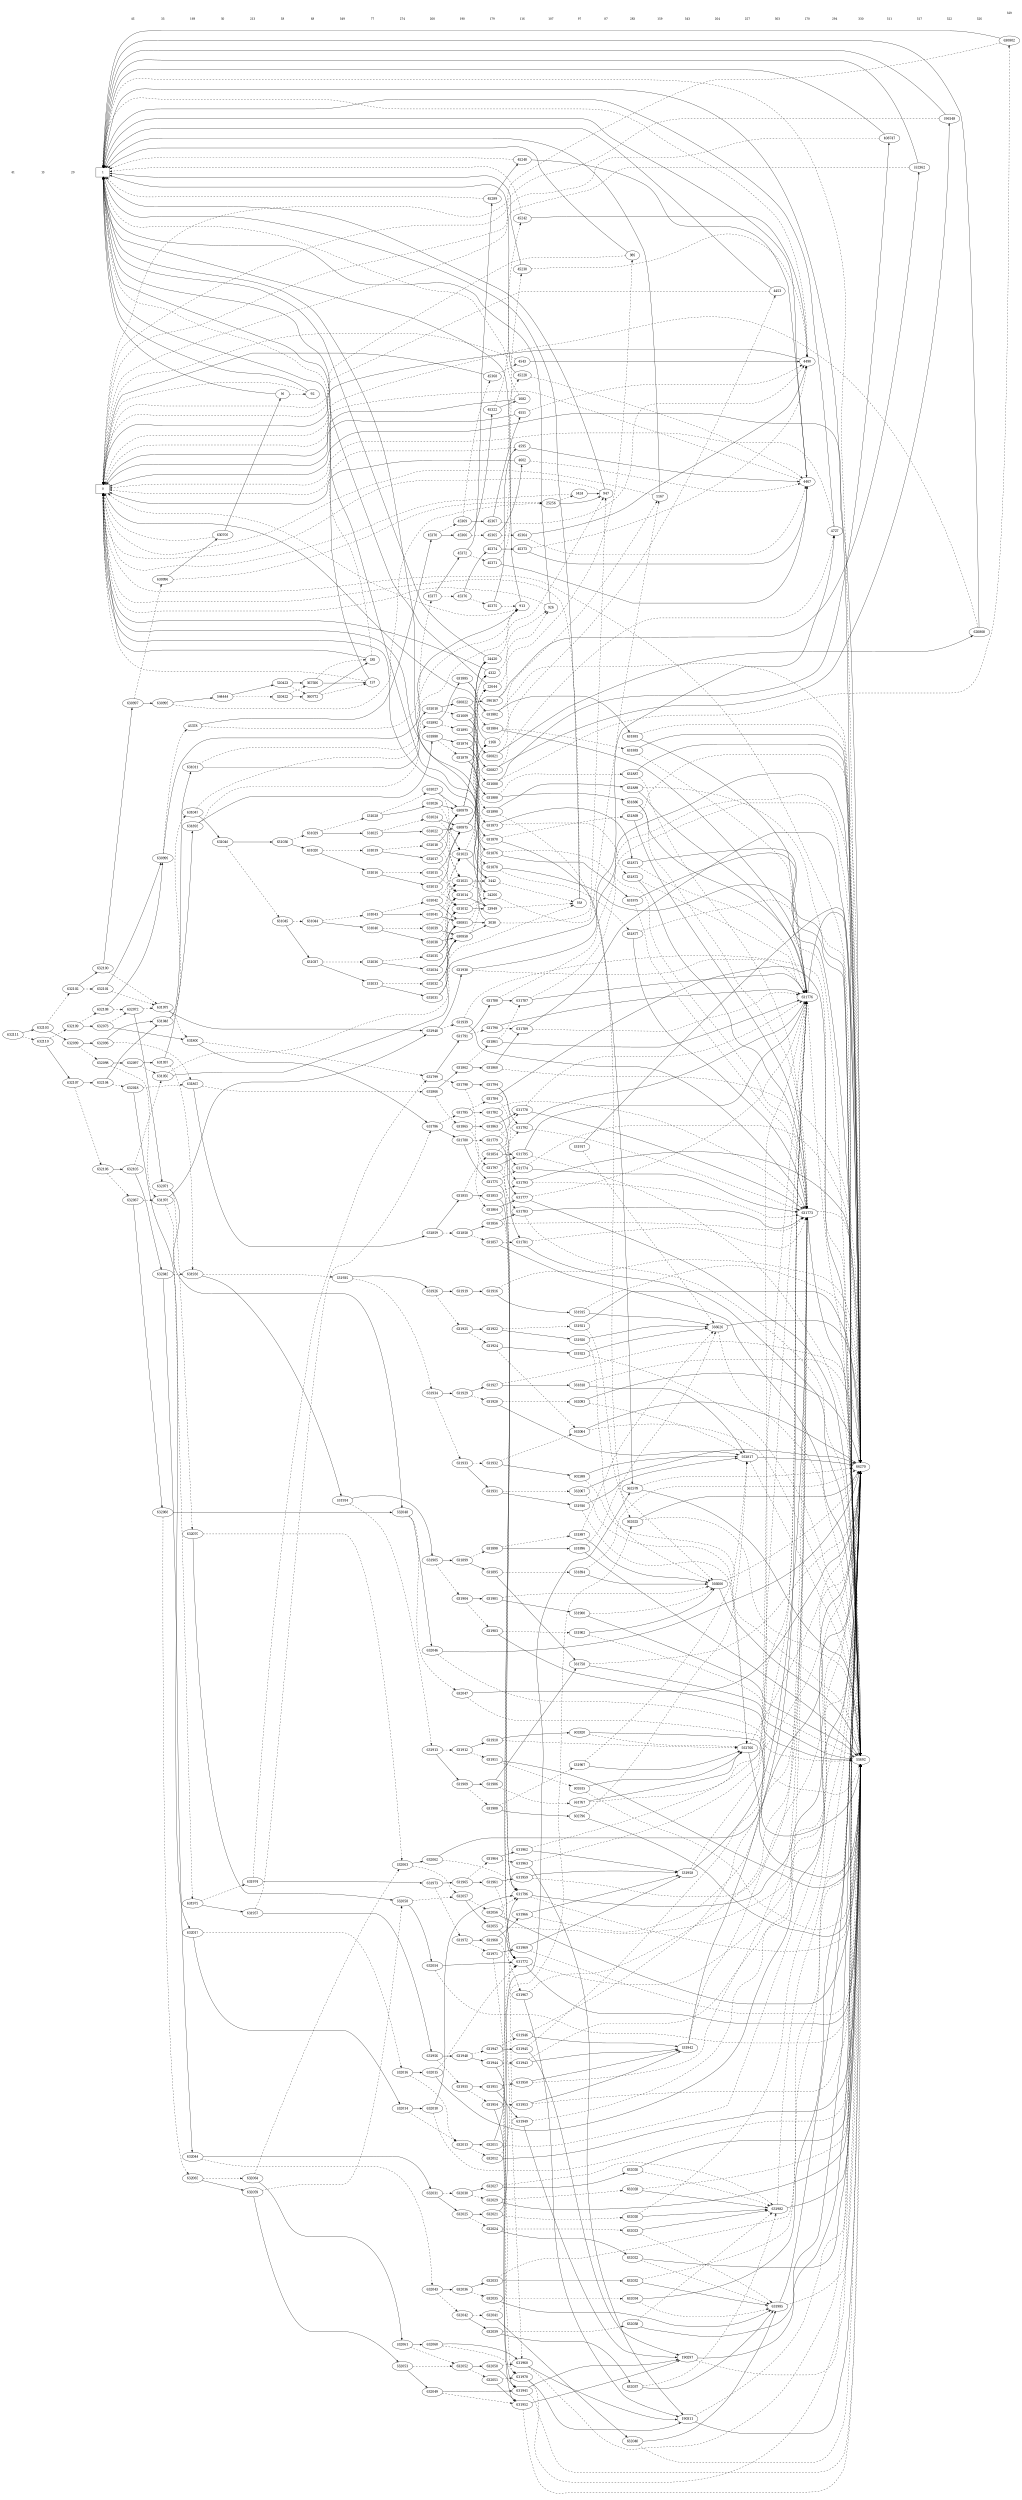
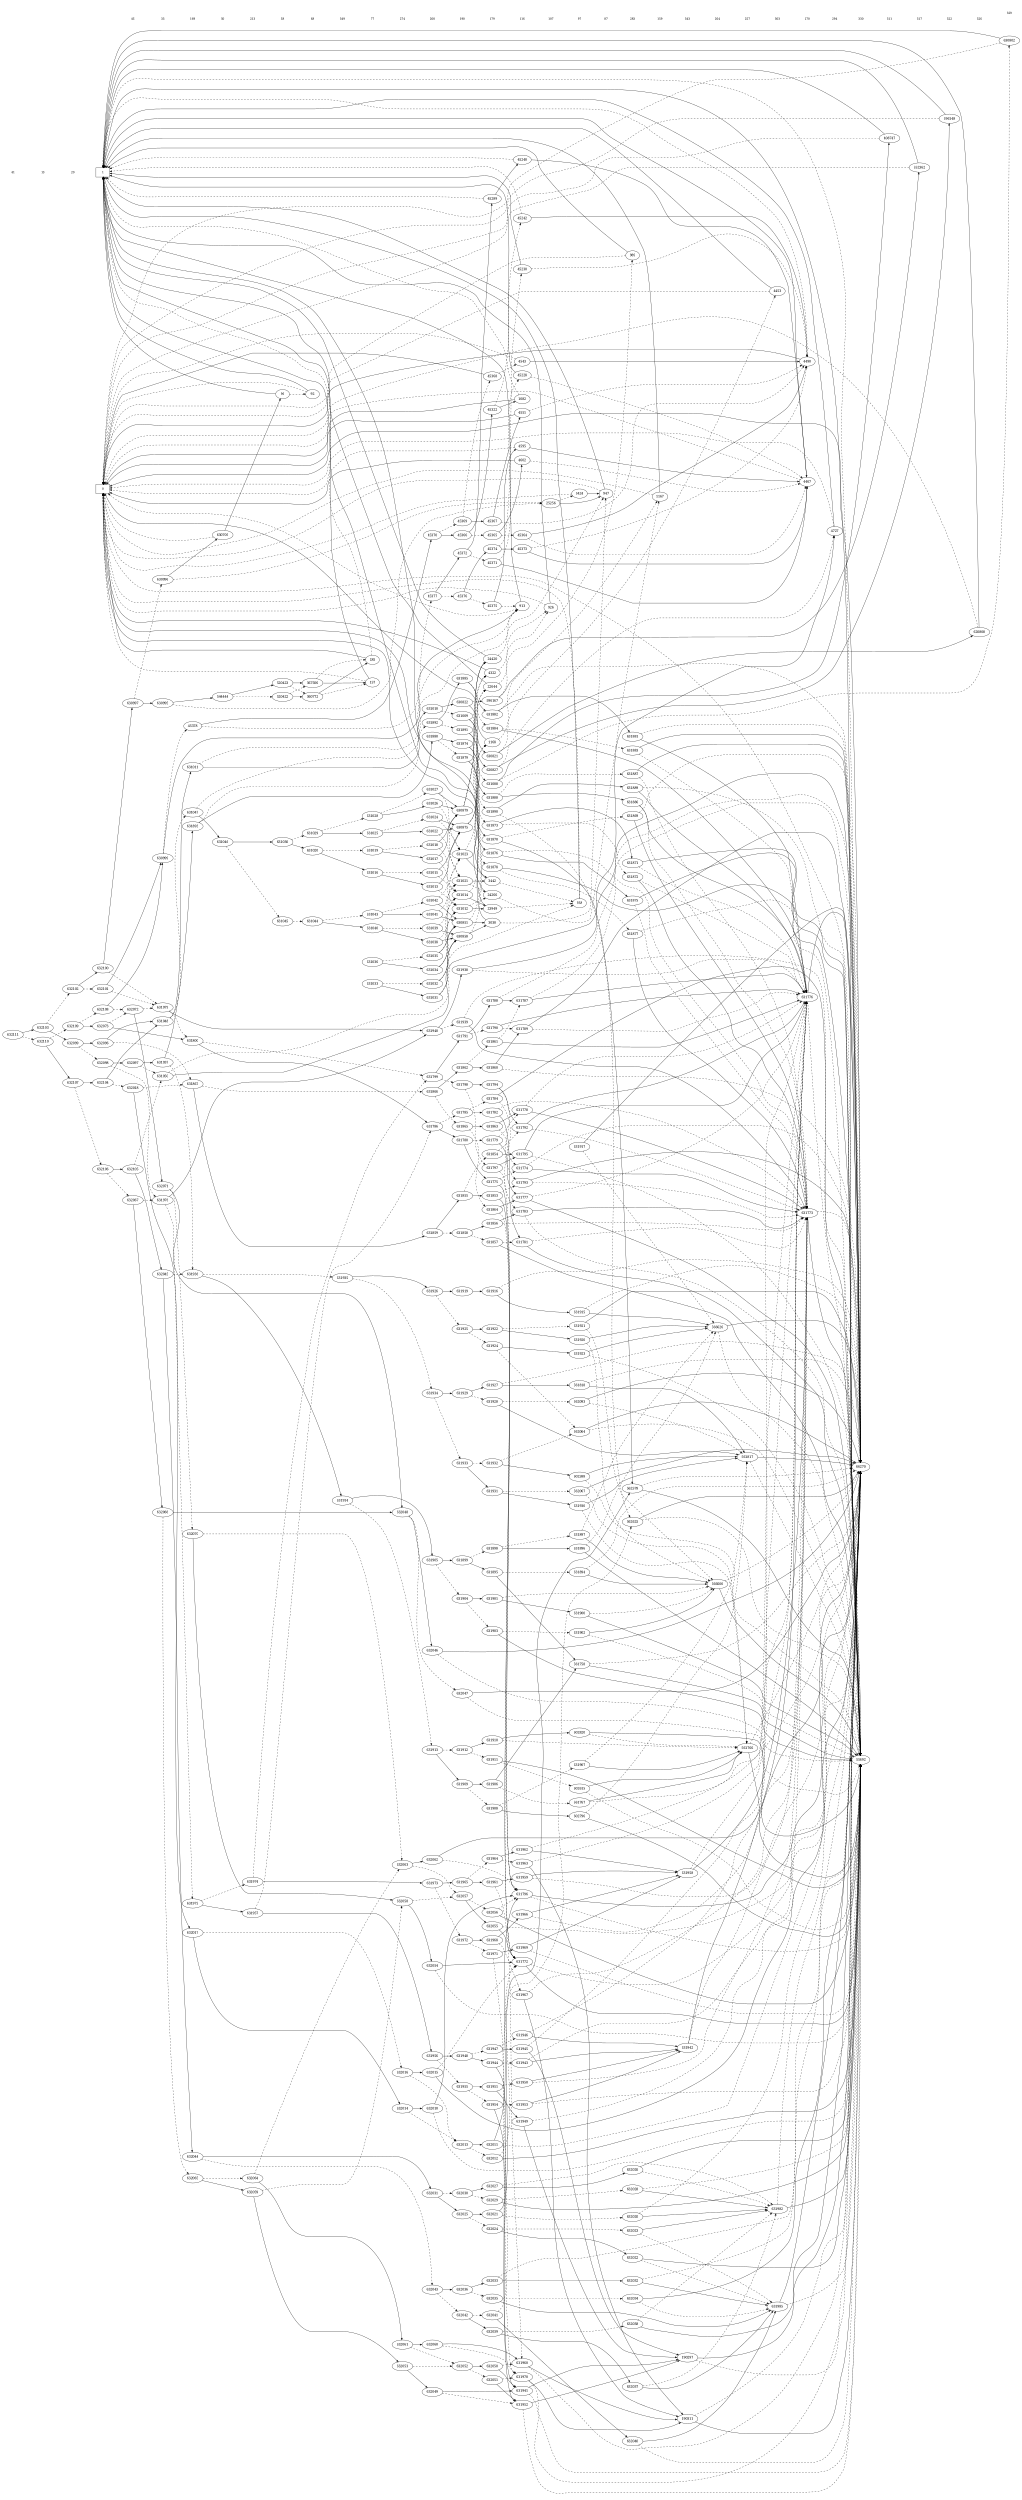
node "631037": removed
